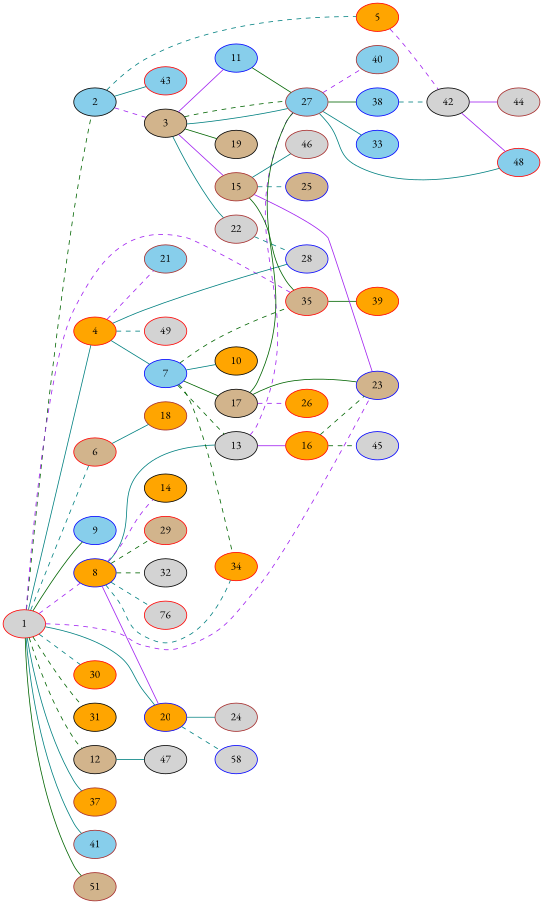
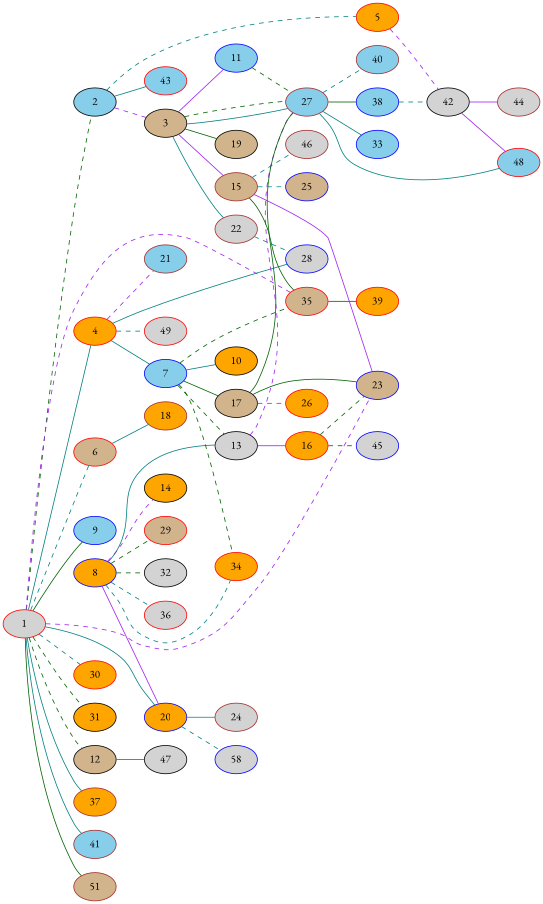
edge "11" -- "27": style solid -> dashed
edge "40" -- "27": color purple -> teal
edge "46" -- "15": style solid -> dashed
edge "8" -- "1": removed
node "76": label "76" -> "36"
